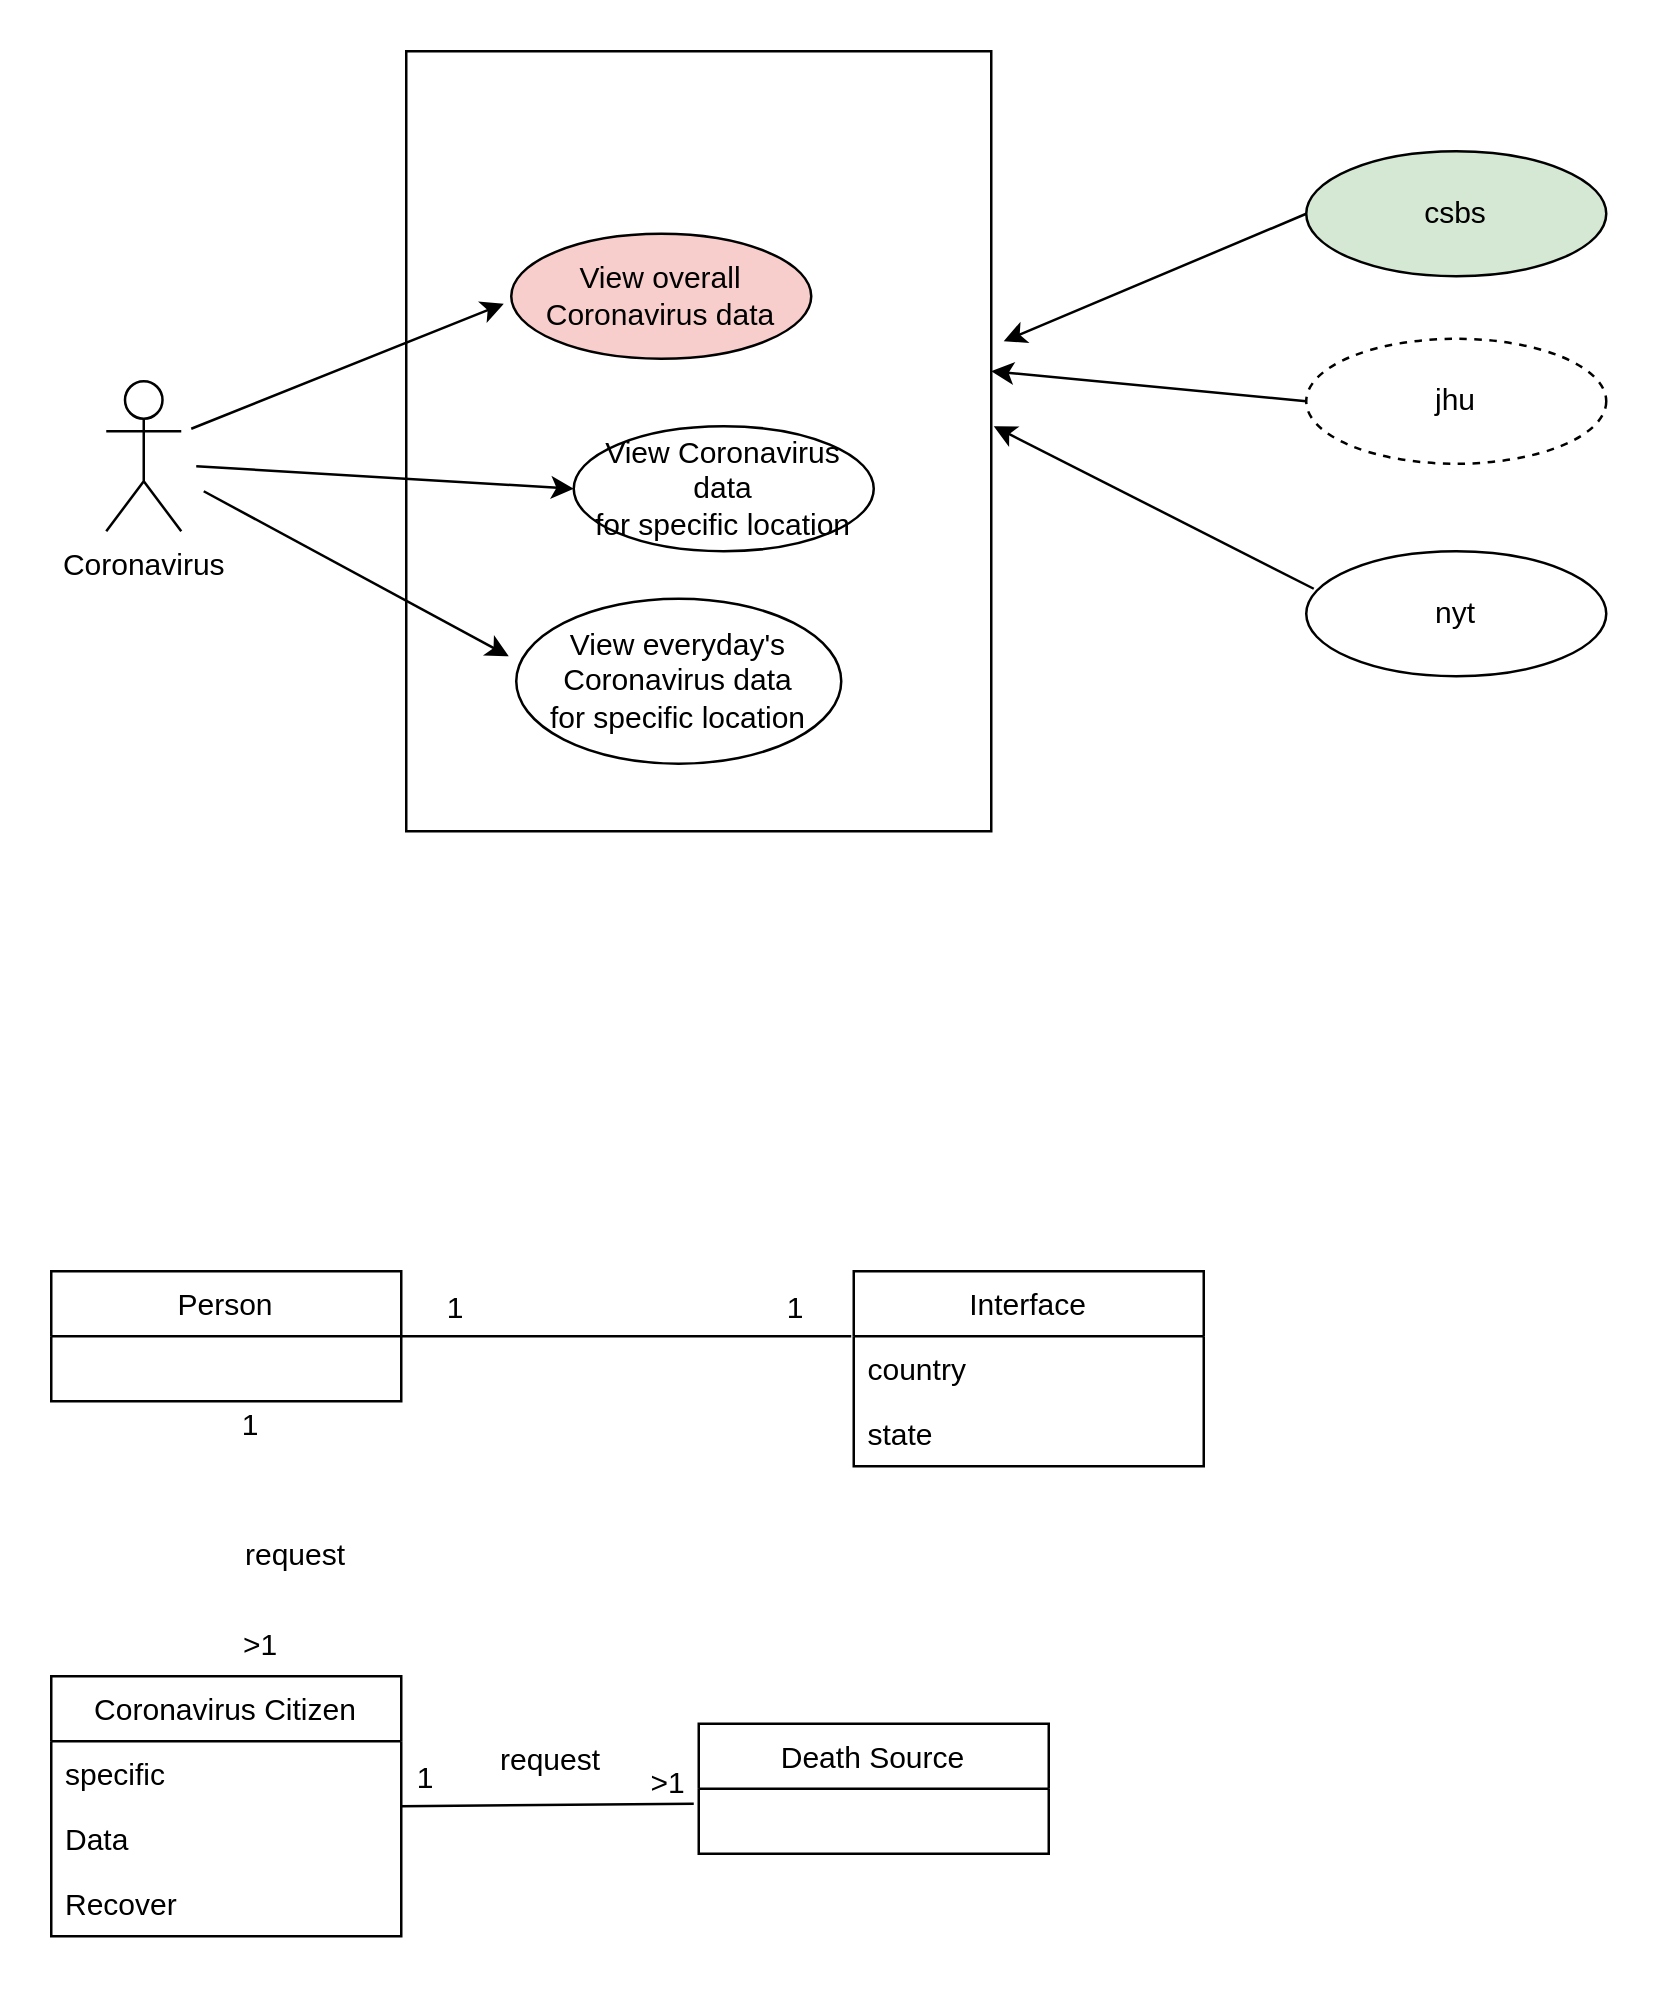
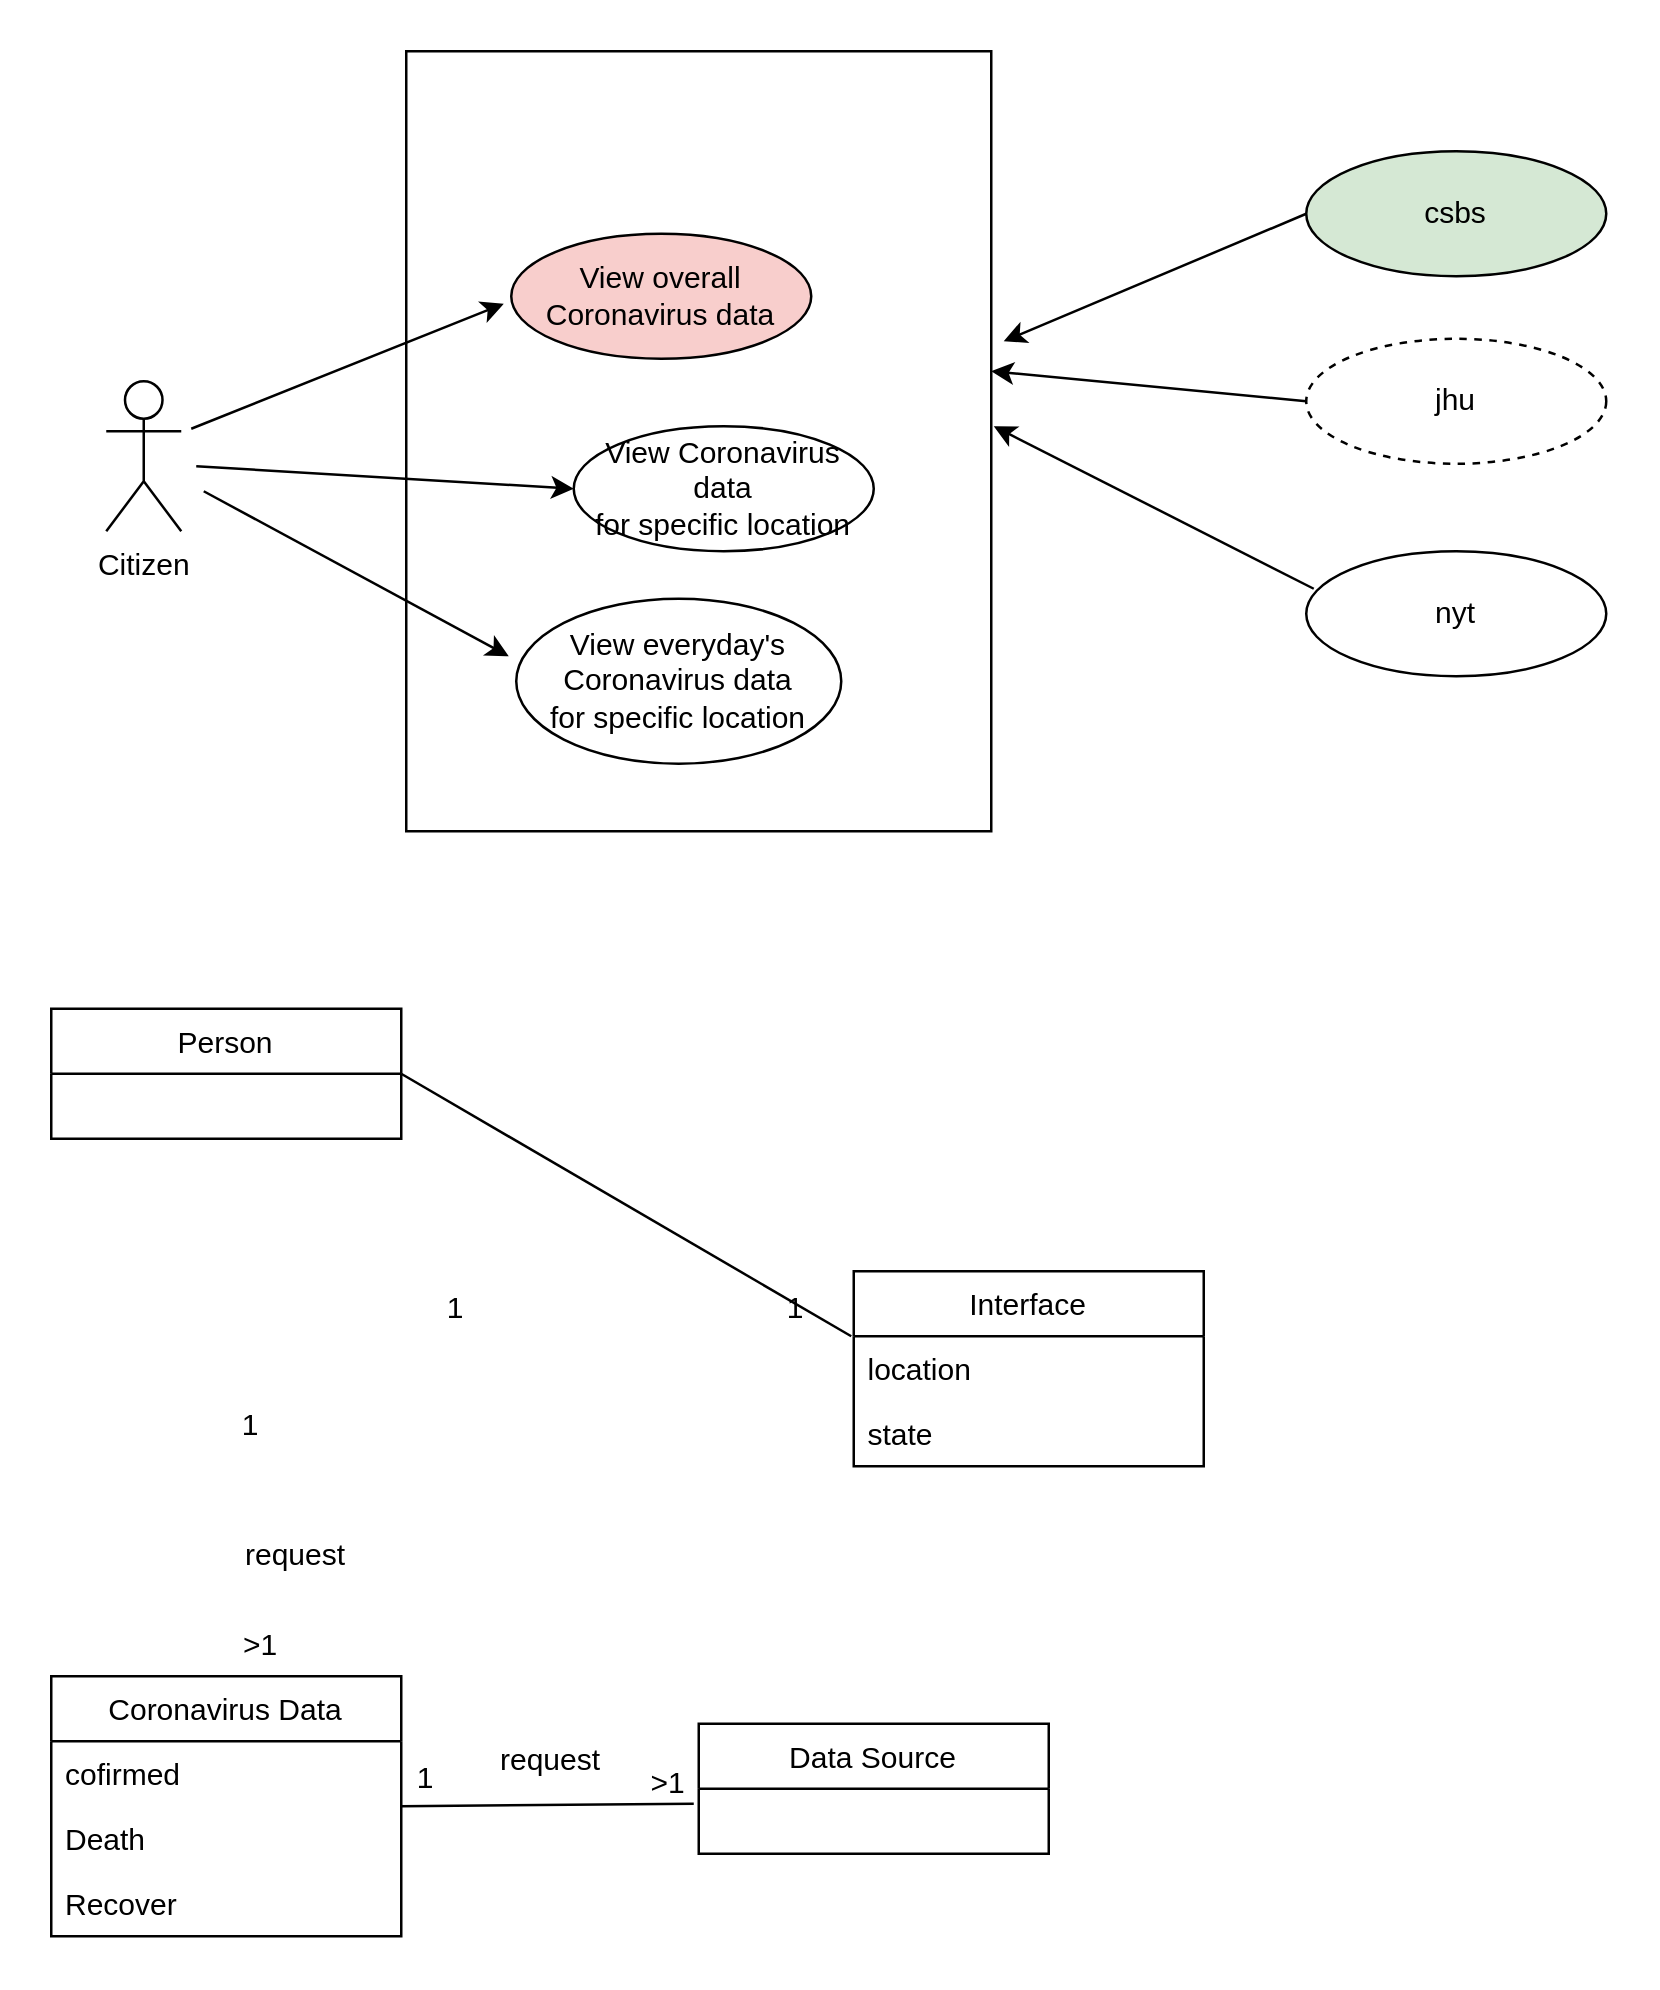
node "Coronavirus": label "Coronavirus" -> "Citizen"
node "Person": moved (226, 1336) -> (226, 1074)
node "country": label "country" -> "location"
node "Coronavirus Citizen": label "Coronavirus Citizen" -> "Coronavirus Data"
node "Death Source": label "Death Source" -> "Data Source"
node "specific": label "specific" -> "cofirmed"
node "Data": label "Data" -> "Death"
